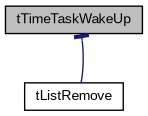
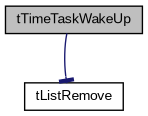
edge "tListRemove" -> "tTimeTaskWakeUp": reversed
